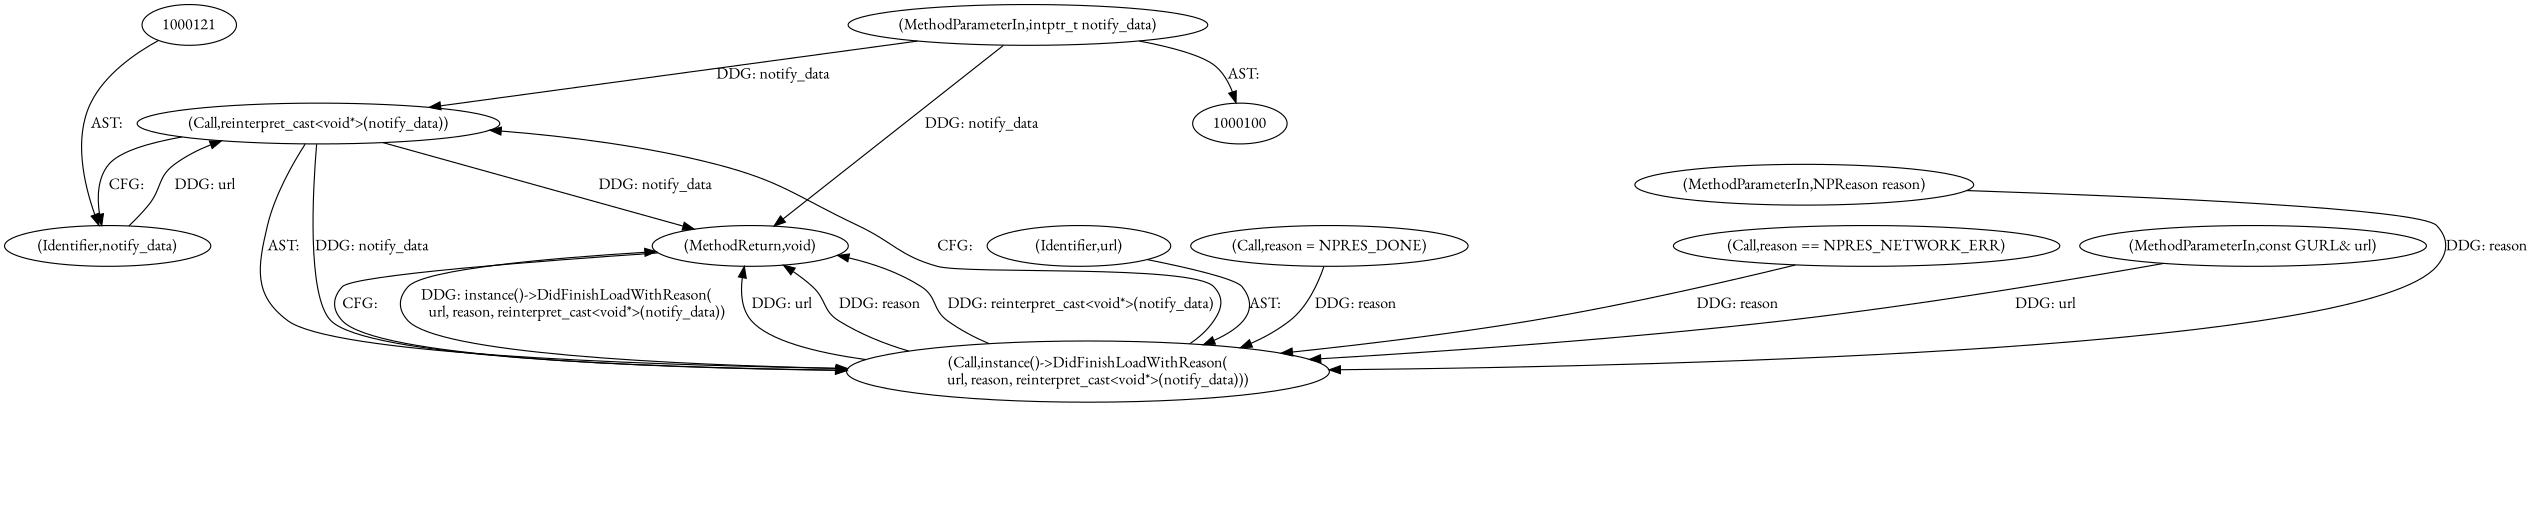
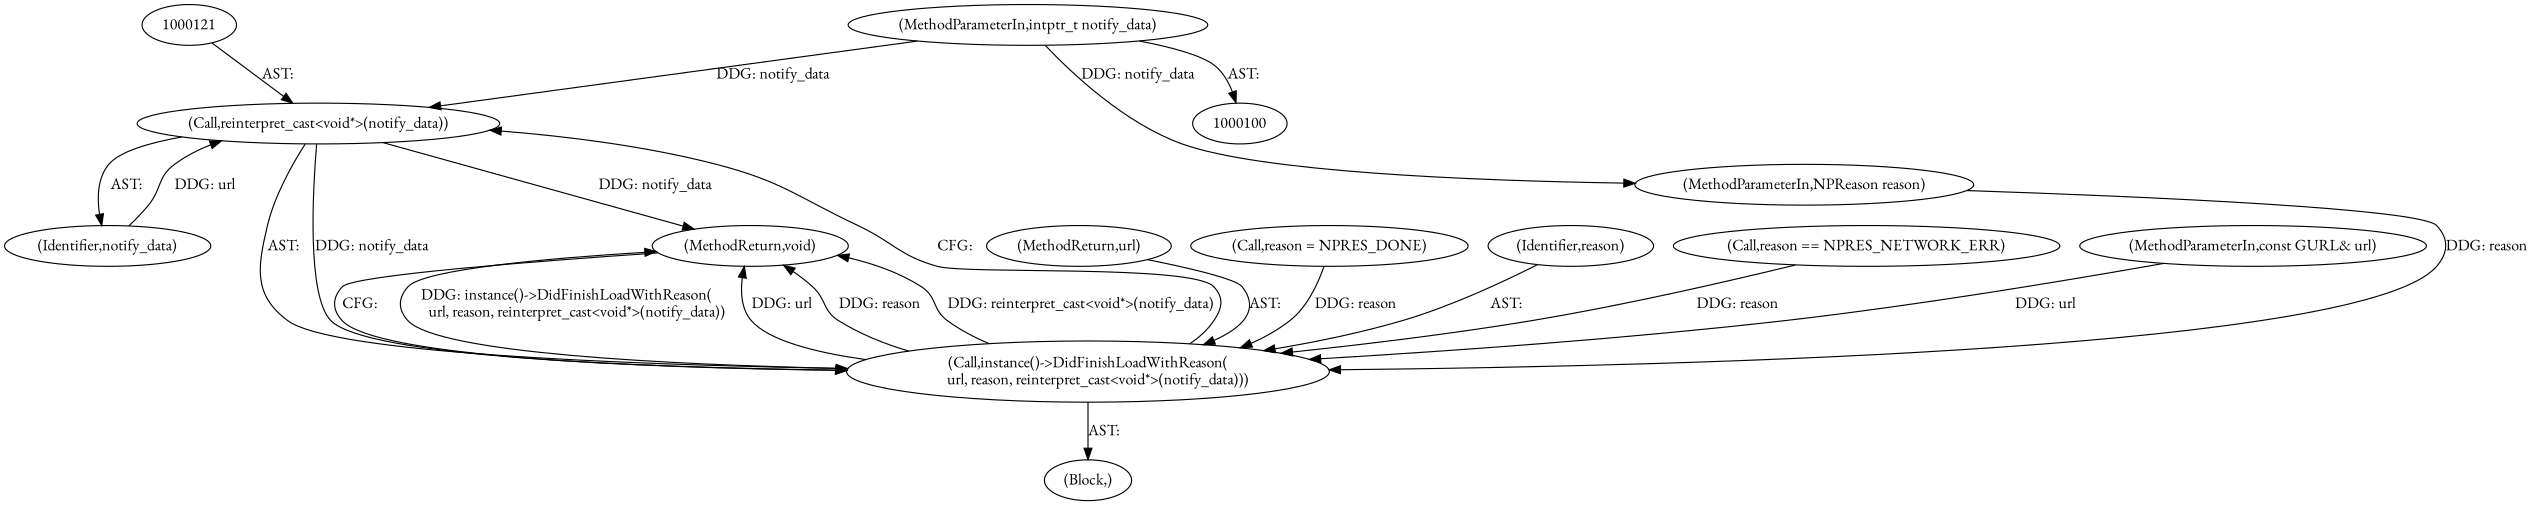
edge "1000121" -> "(Identifier,notify_data)": now "1000121" -> "(Call,reinterpret_cast<void*>(notify_data))"
edge "(MethodParameterIn,intptr_t notify_data)" -> "(MethodReturn,void)": now "(MethodParameterIn,intptr_t notify_data)" -> "(MethodParameterIn,NPReason reason)"
edge "(Call,reinterpret_cast<void*>(notify_data))" -> "(Identifier,notify_data)": label "CFG: " -> "AST: "
node "(Identifier,url)": label "(Identifier,url)" -> "(MethodReturn,url)"
node "(Identifier,reason)": added
node "(Block,)": added
